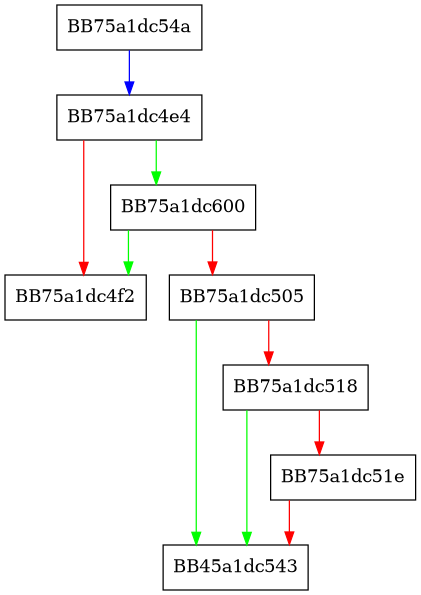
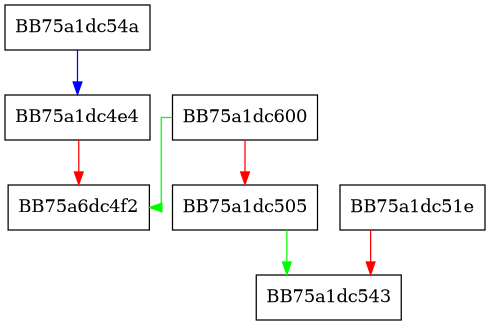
edge "BB75a1dc4e4" -> "BB75a1dc600": removed
node "BB75a1dc4f2": label "BB75a1dc4f2" -> "BB75a6dc4f2"
node "BB75a1dc518": removed
node "BB45a1dc543": label "BB45a1dc543" -> "BB75a1dc543"
